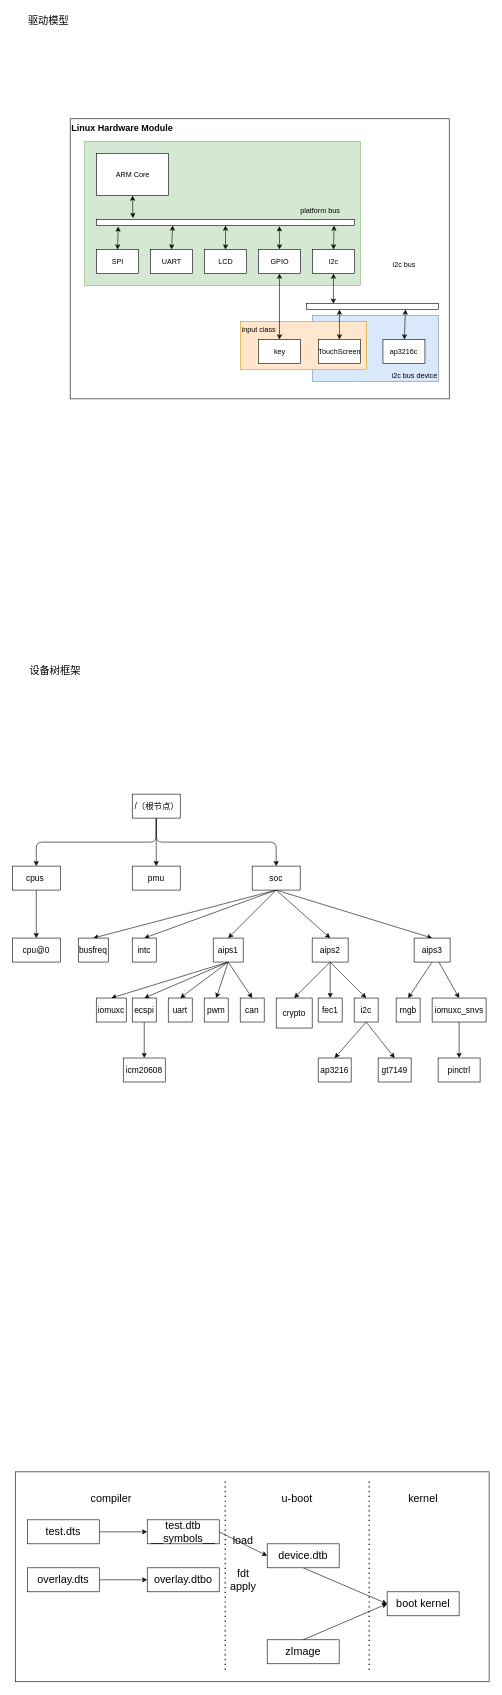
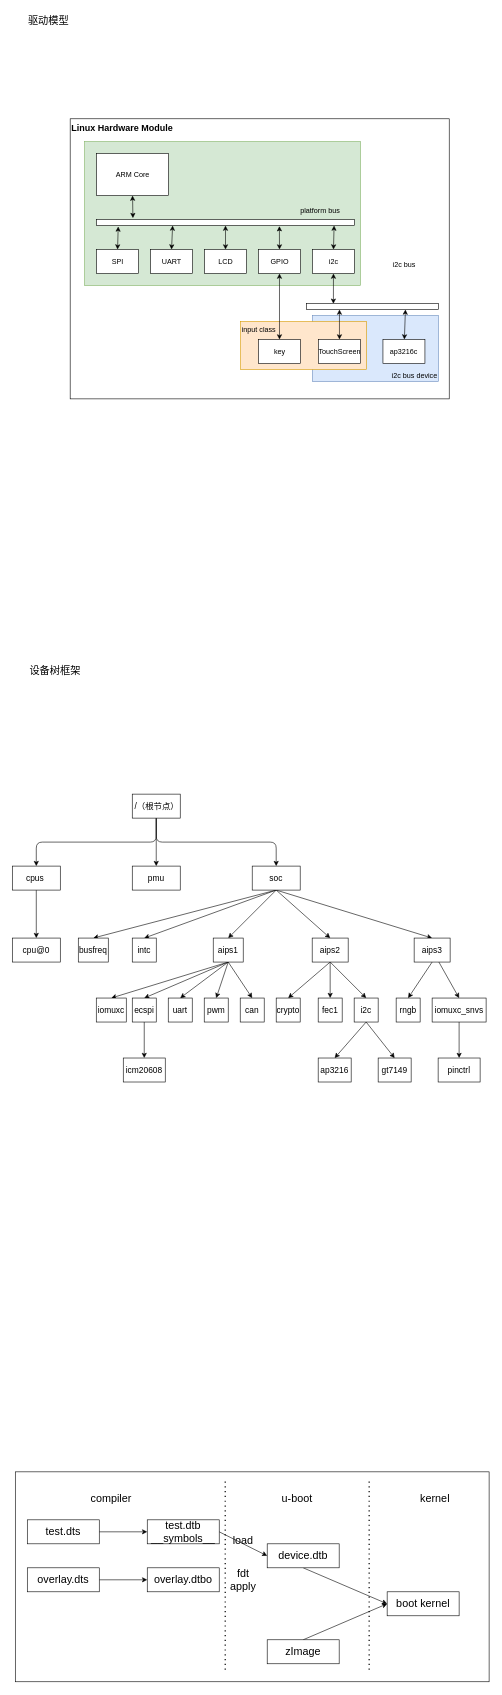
node "crypto": size 36x30 -> 24x24
node "kernel": moved (423, 1499) -> (435, 1499)
